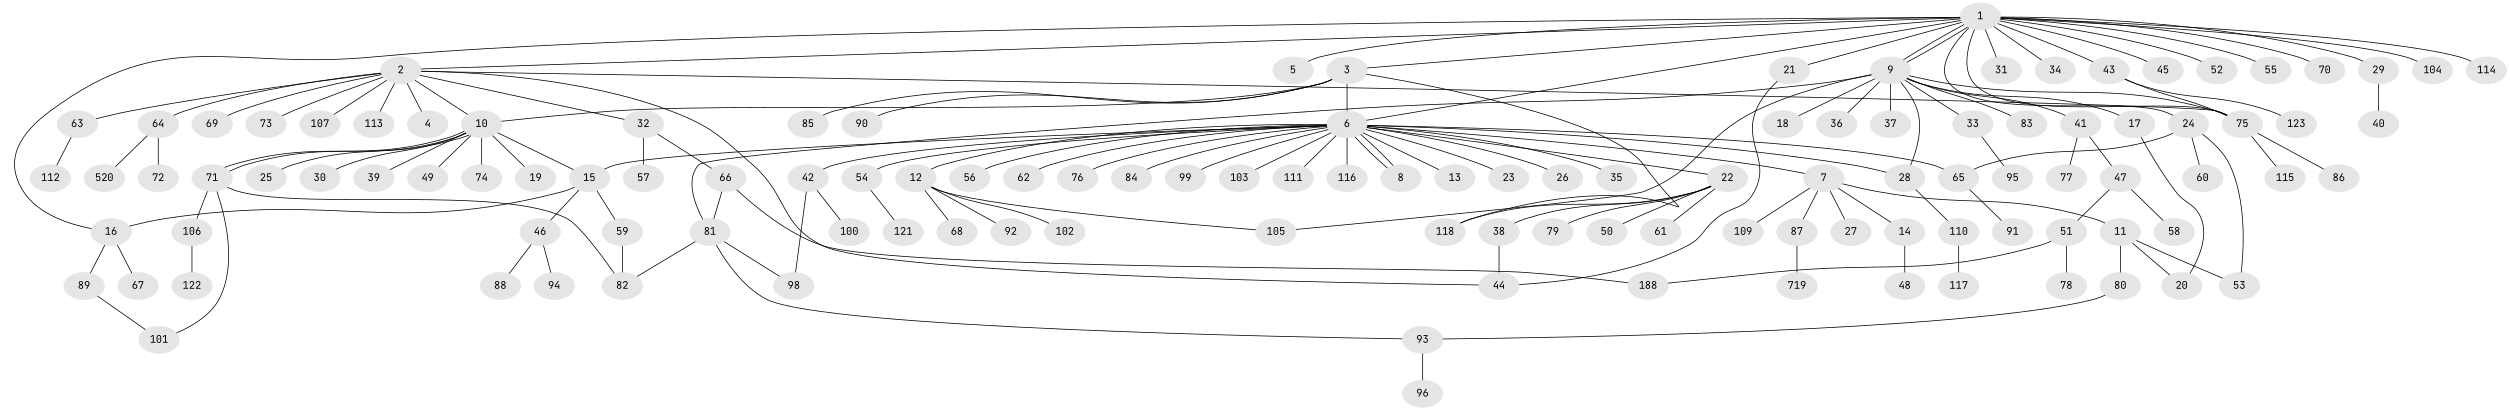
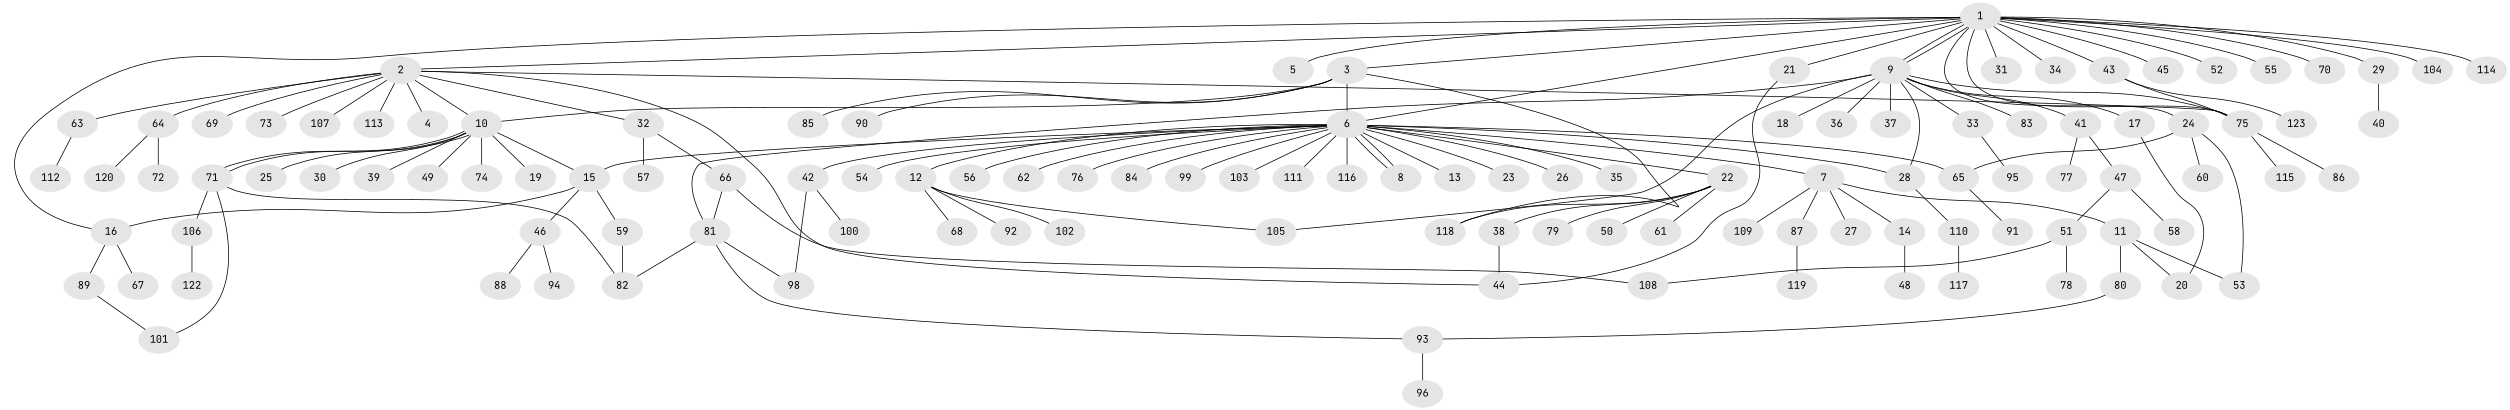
node "520": label "520" -> "120"
node "121": removed
node "188": label "188" -> "108"
node "719": label "719" -> "119"
